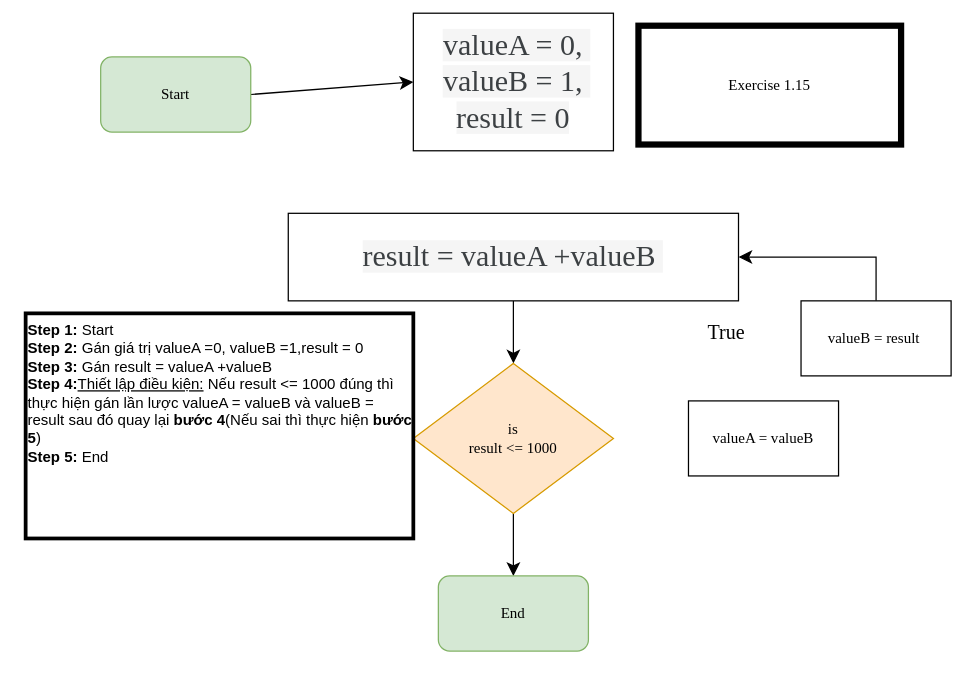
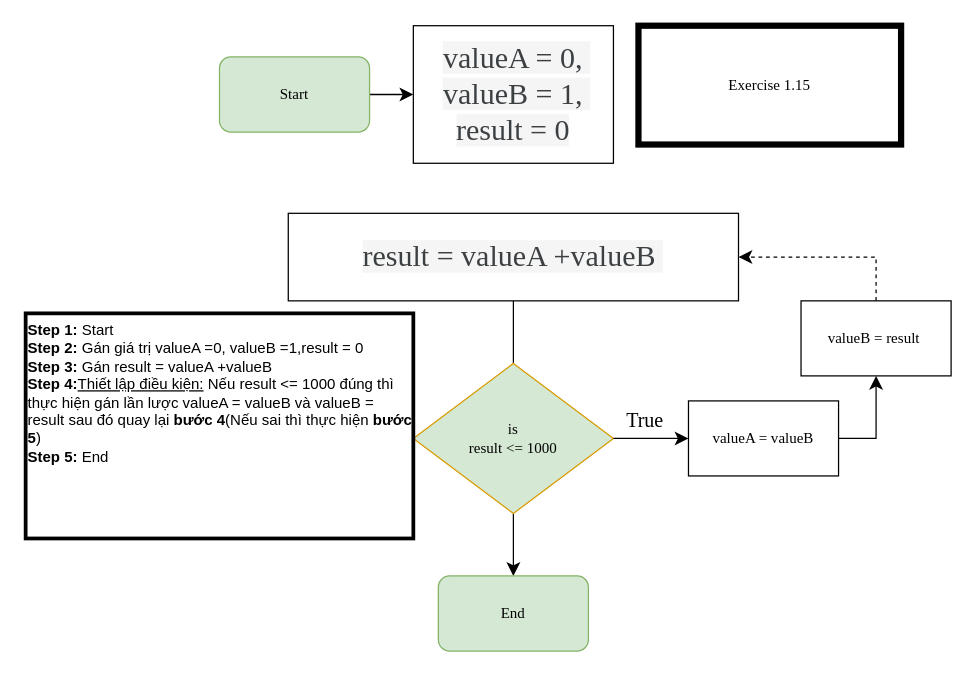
node "valueA = 0, valueB = 1, result = 0": moved (513, 82) -> (513, 94)
node "Start": moved (176, 94) -> (294, 94)
edge "valueB = result" -> "result = valueA +valueB": style solid -> dashed
node "True": moved (726, 332) -> (644, 419)
edge "result = valueA +valueB" -> "is result <= 1000": arrowhead classic -> none
edge "valueA = valueB" -> "valueB = result": added
node "is result <= 1000": fillcolor #ffe6cc -> #d5e8d4
edge "is result <= 1000" -> "valueA = valueB": added
